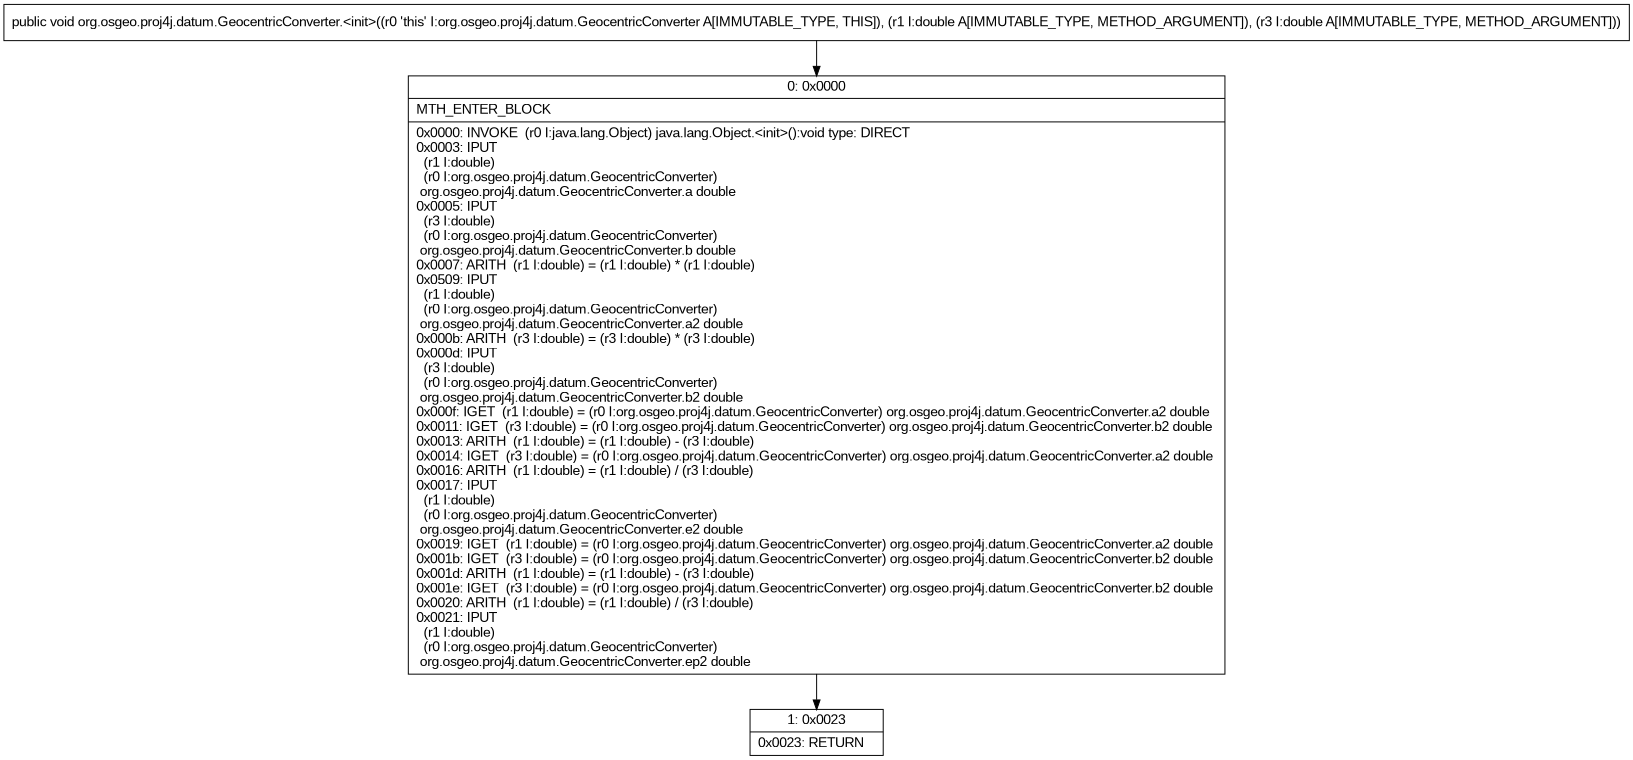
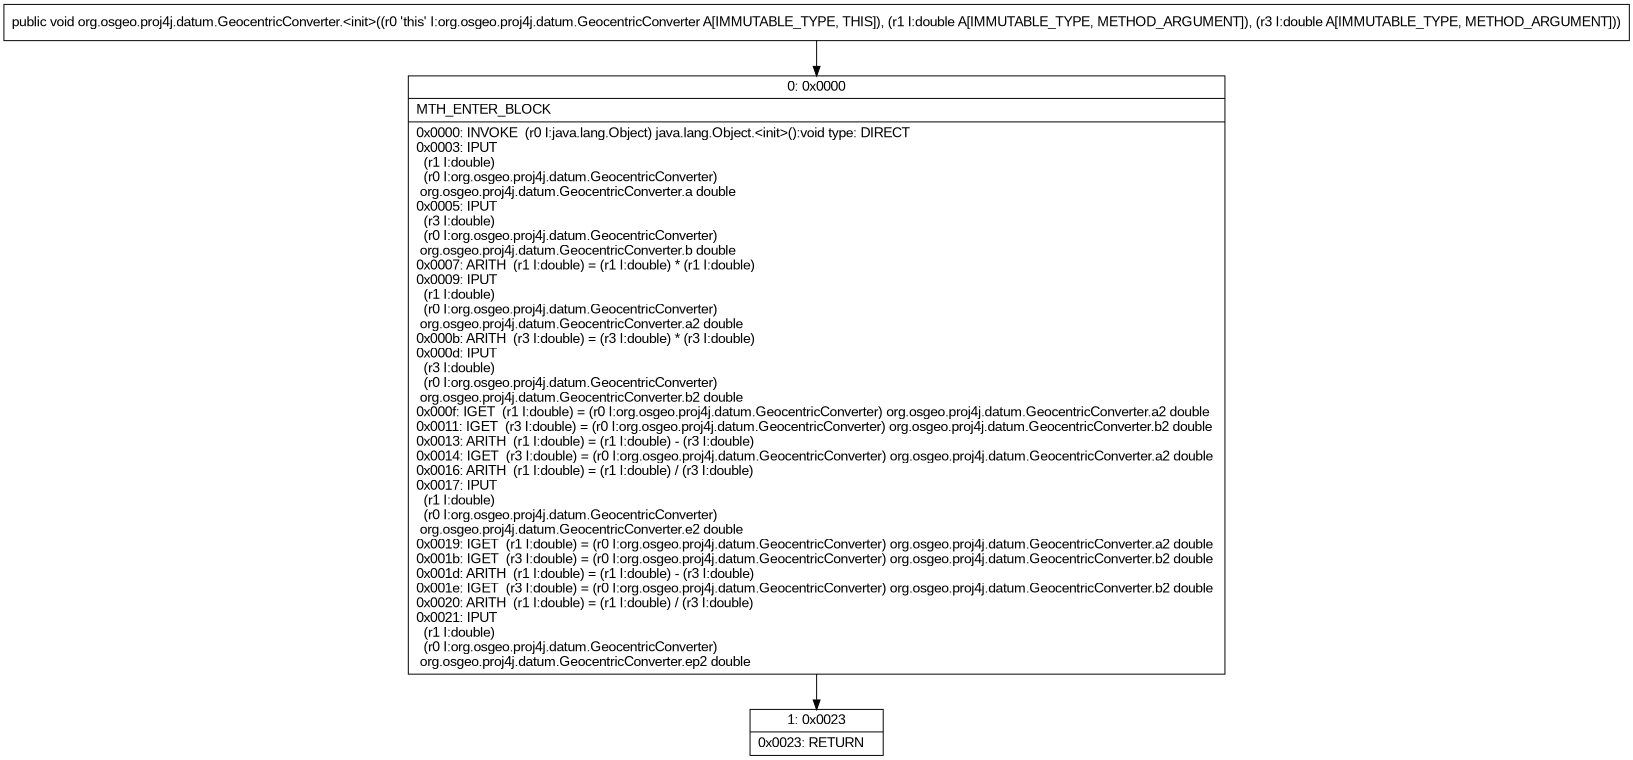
node "0: 0x0000": text "0x0509: IPUT" -> "0x0009: IPUT"
